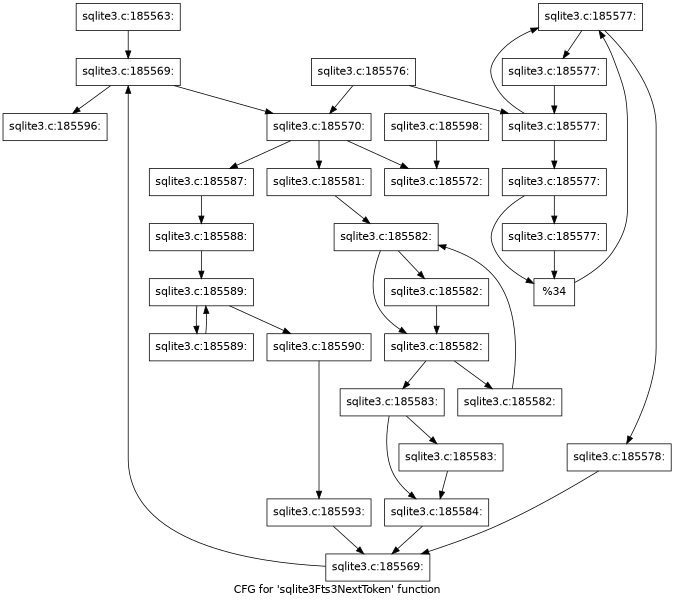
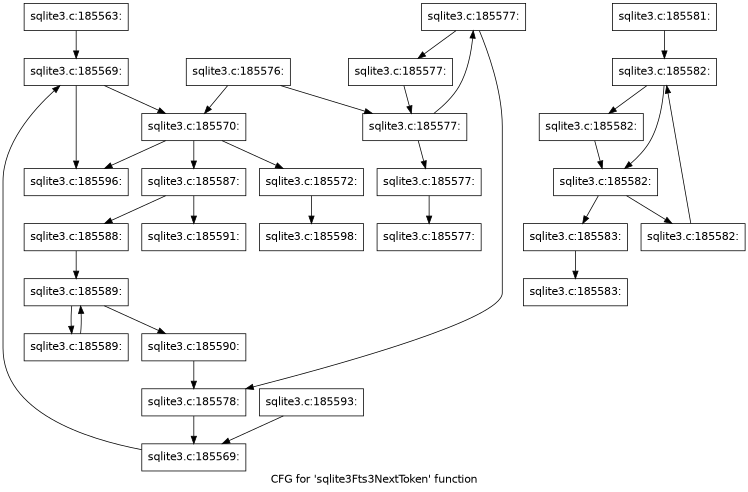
edge "sqlite3.c:185570:" -> "sqlite3.c:185581:": now "sqlite3.c:185570:" -> "sqlite3.c:185596:"
edge "sqlite3.c:185598:" -> "sqlite3.c:185572:": reversed
node "sqlite3.c:185591:": added
node "%34": removed
edge "sqlite3.c:185590:" -> "sqlite3.c:185593:": now "sqlite3.c:185590:" -> "sqlite3.c:185578:"
node "sqlite3.c:185584:": removed
